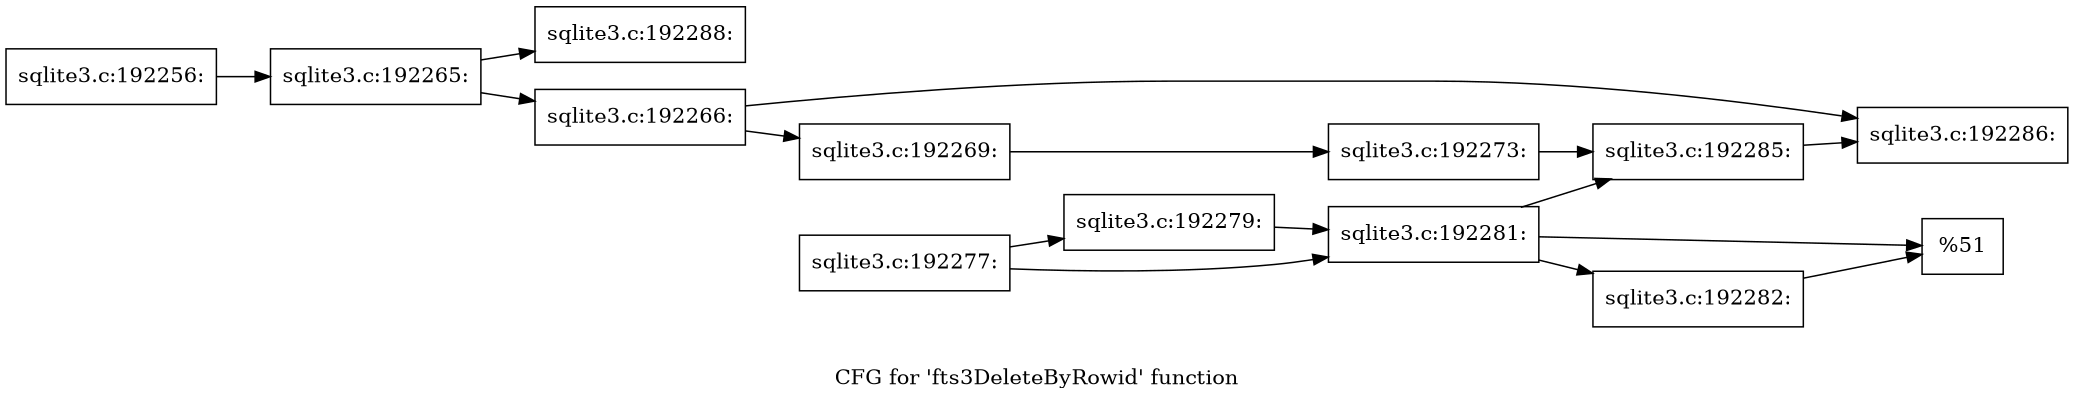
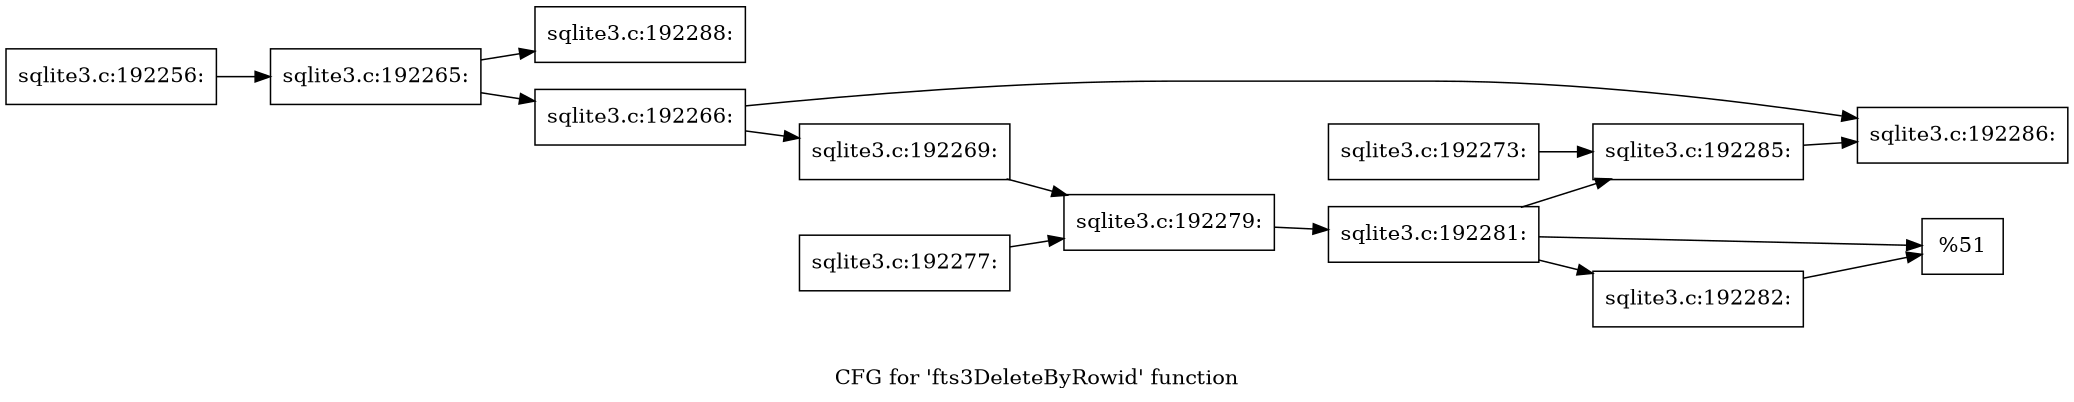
edge "sqlite3.c:192269:" -> "sqlite3.c:192273:": now "sqlite3.c:192269:" -> "sqlite3.c:192279:"
edge "sqlite3.c:192277:" -> "sqlite3.c:192281:": removed
